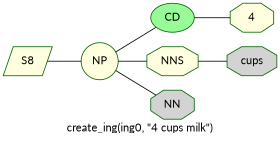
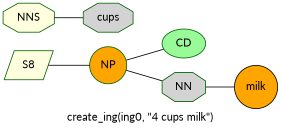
node "4": removed
node "NP": fillcolor lightyellow -> orange
edge "NP" -- "NNS": removed
node "milk": added
